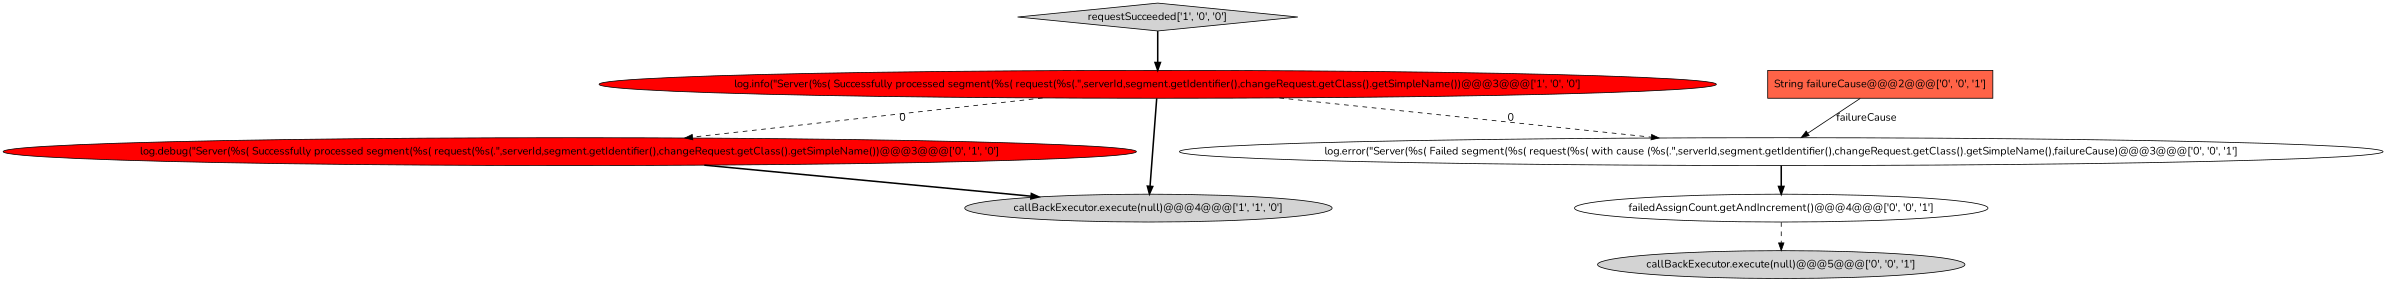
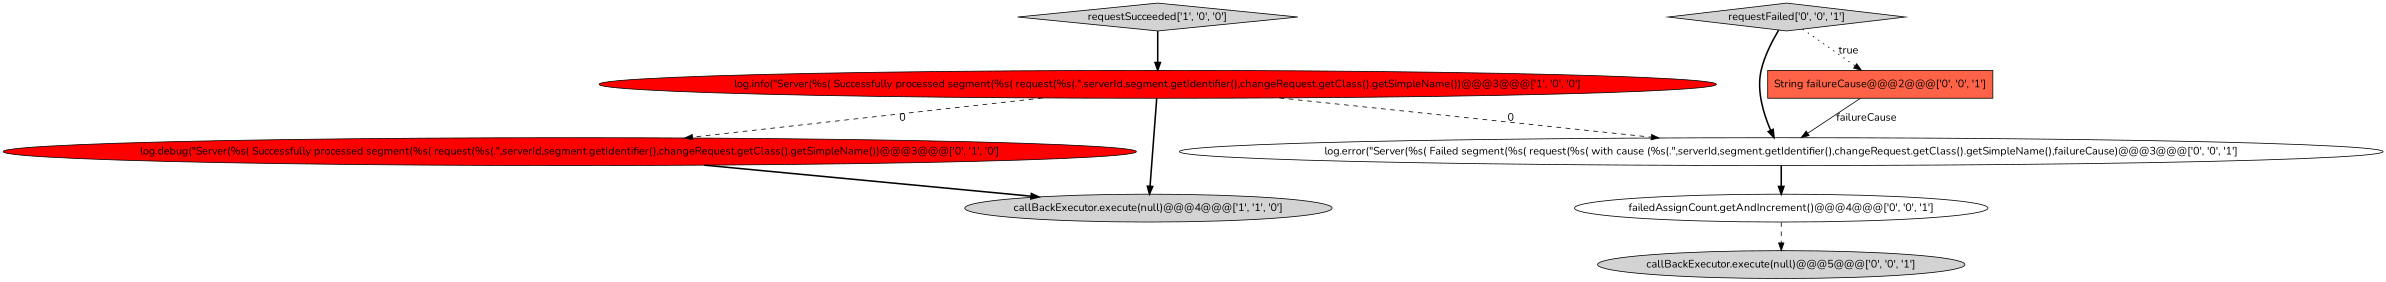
node "requestFailed['0', '0', '1']": added
